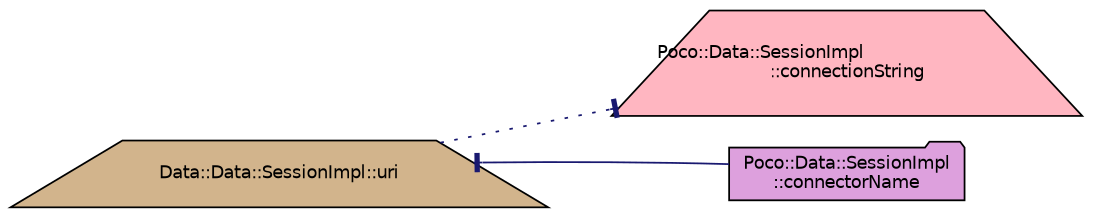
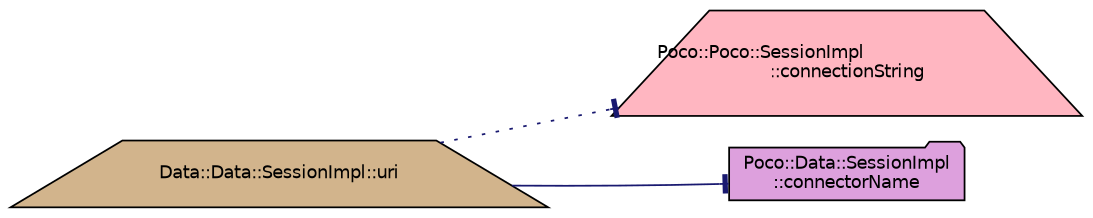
node "Poco::Data::SessionImpl ::connectionString": label "Poco::Data::SessionImpl ::connectionString" -> "Poco::Poco::SessionImpl ::connectionString"
edge "Poco::Data::SessionImpl ::connectorName" -> "Data::Data::SessionImpl::uri": reversed
